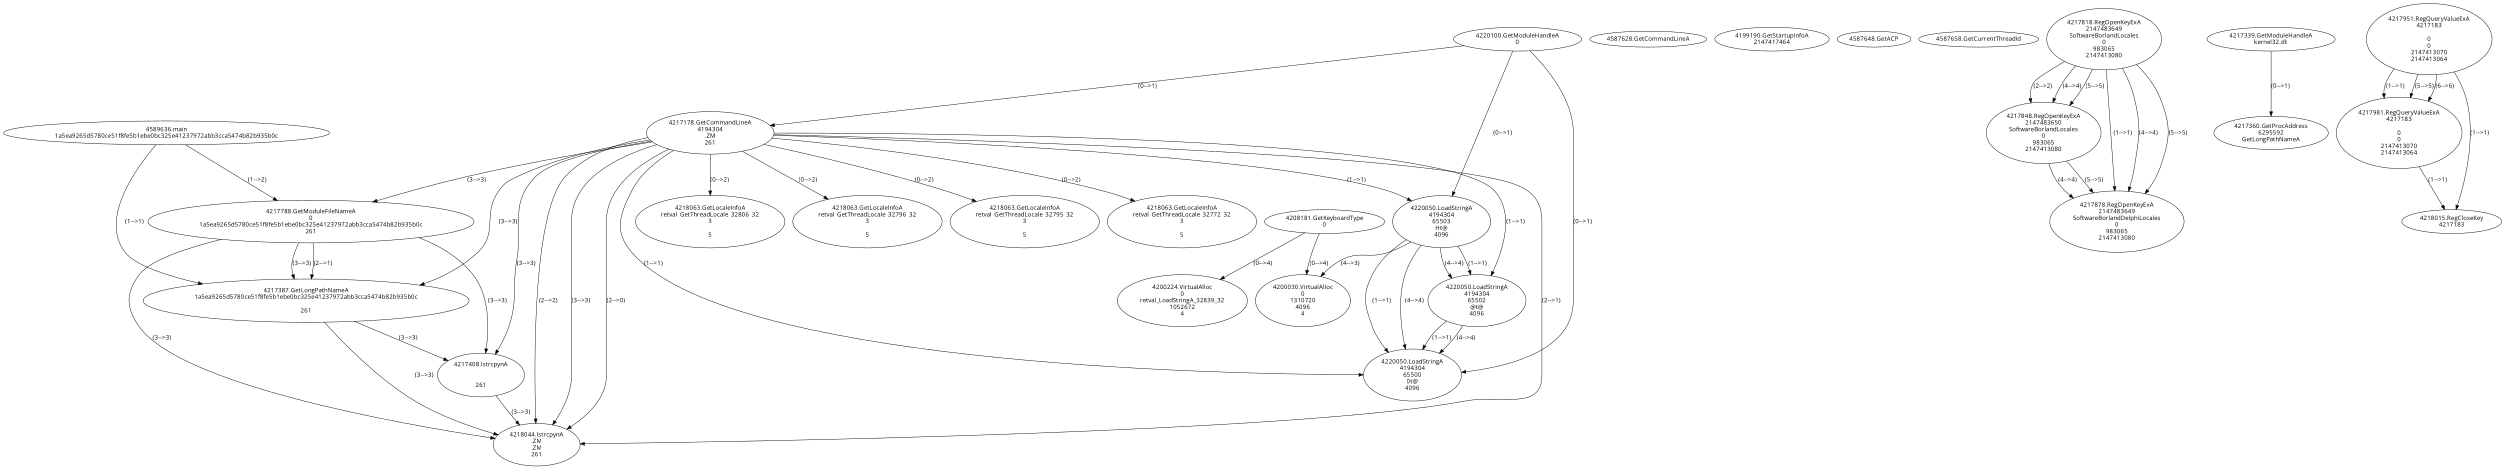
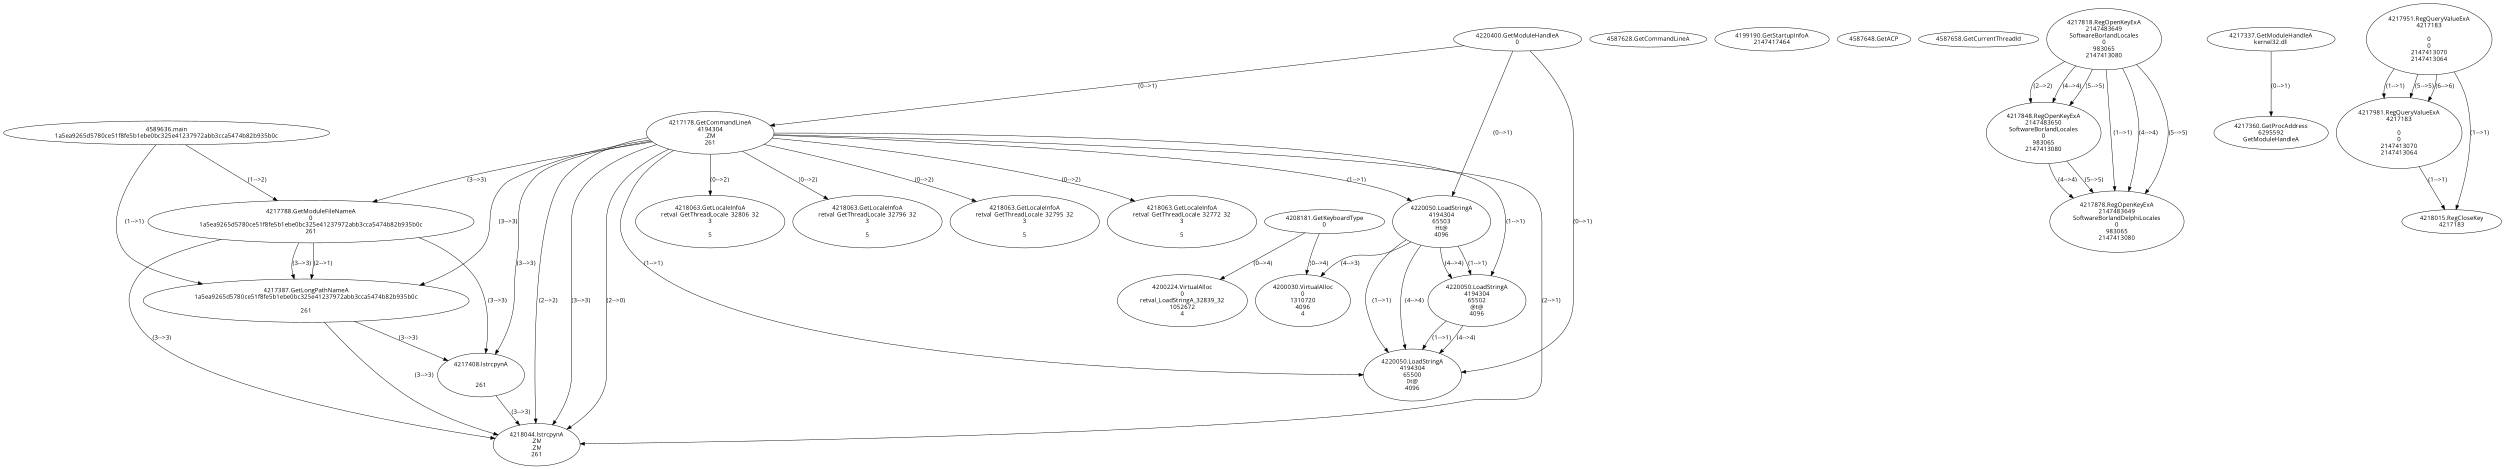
node "4220100.GetModuleHandleA 0": label "4220100.GetModuleHandleA 0" -> "4220400.GetModuleHandleA 0"
node "4217339.GetModuleHandleA kernel32.dll": label "4217339.GetModuleHandleA kernel32.dll" -> "4217337.GetModuleHandleA kernel32.dll"
node "4217360.GetProcAddress 6295592 GetLongPathNameA": label "4217360.GetProcAddress 6295592 GetLongPathNameA" -> "4217360.GetProcAddress 6295592 GetModuleHandleA"
